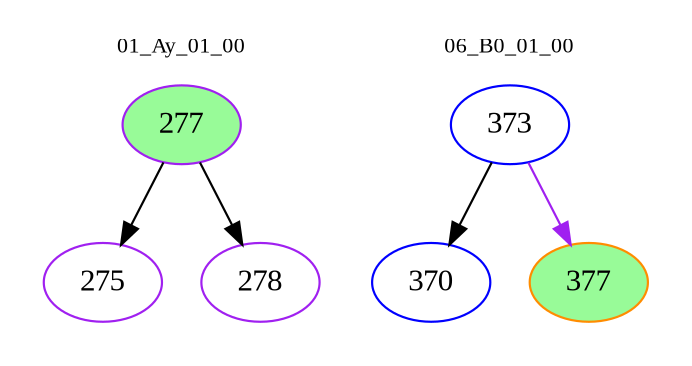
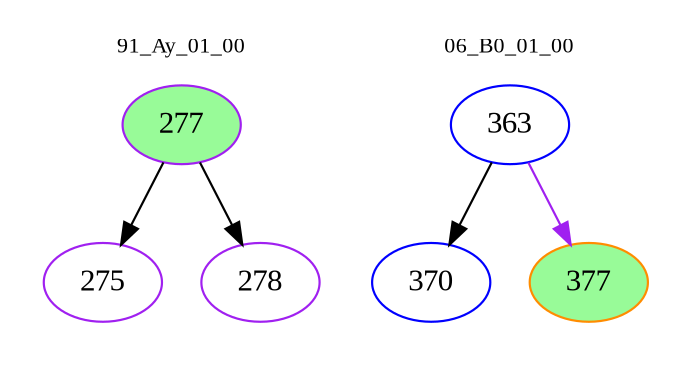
cluster "01_Ay_01_00": label "01_Ay_01_00" -> "91_Ay_01_00"
node "373": label "373" -> "363"
